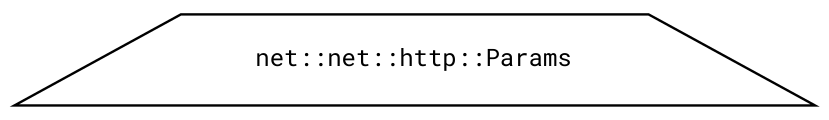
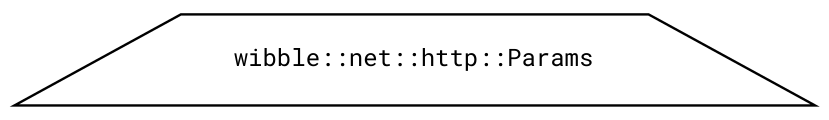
node "net::net::http::Params": label "net::net::http::Params" -> "wibble::net::http::Params"
